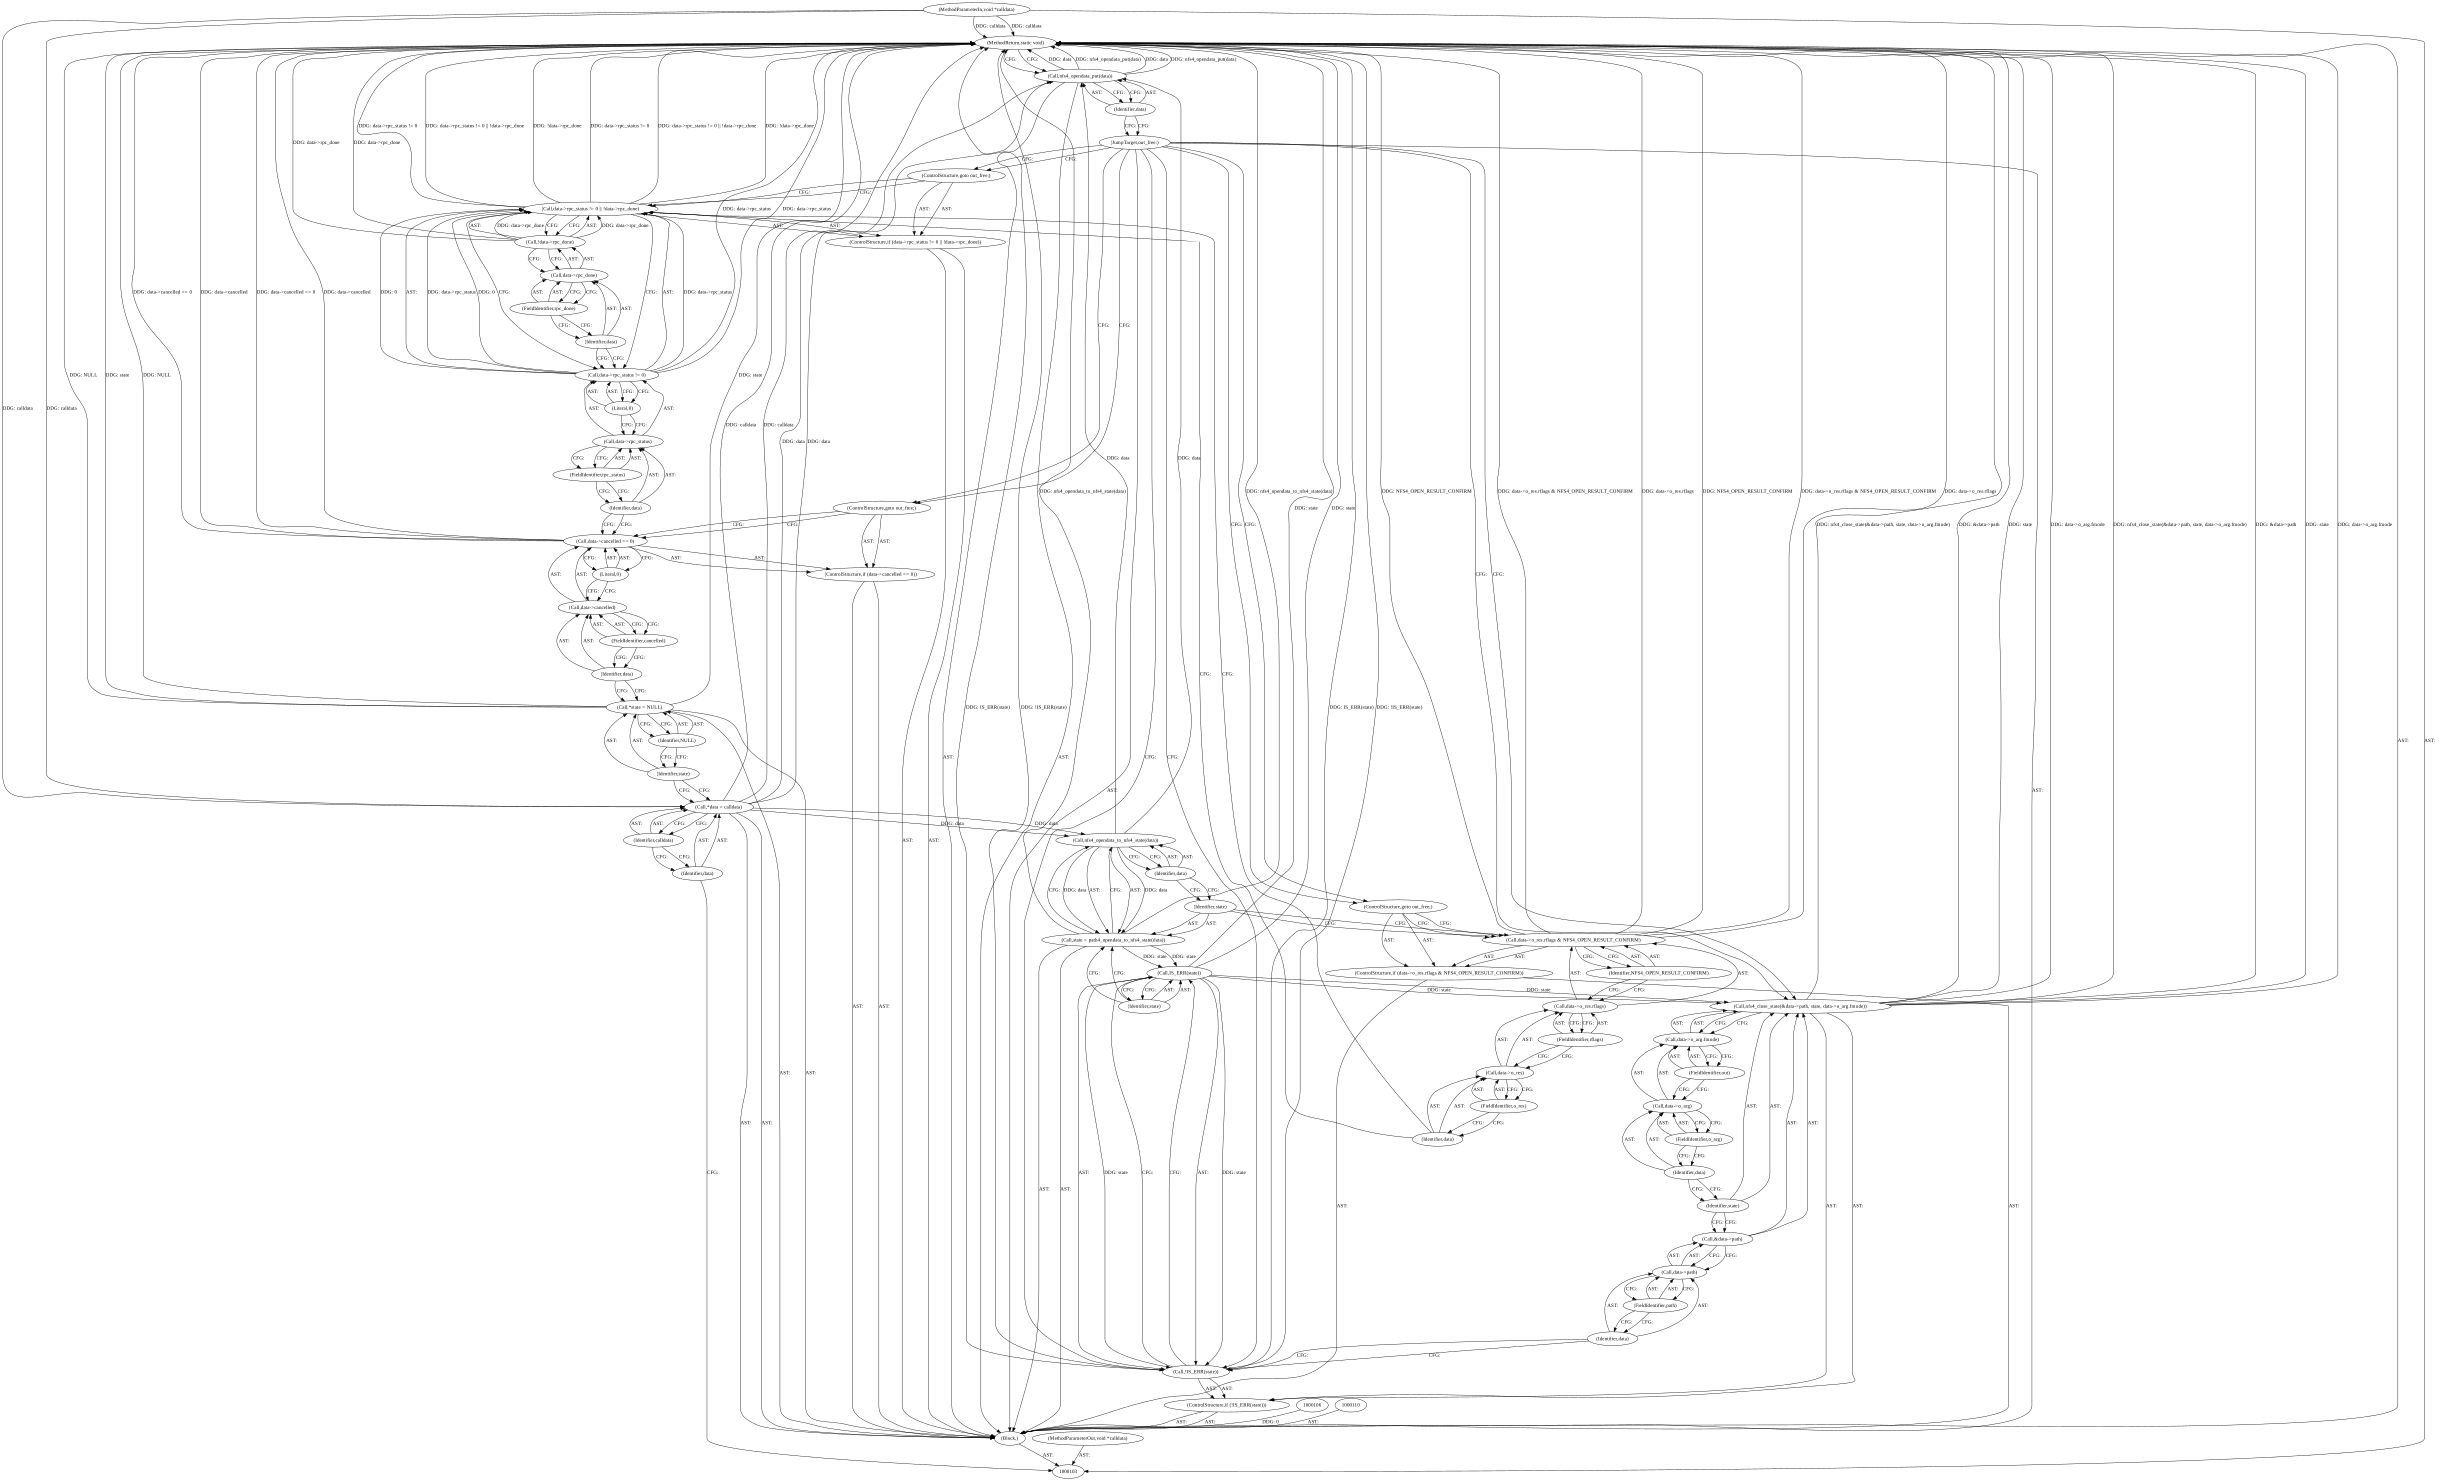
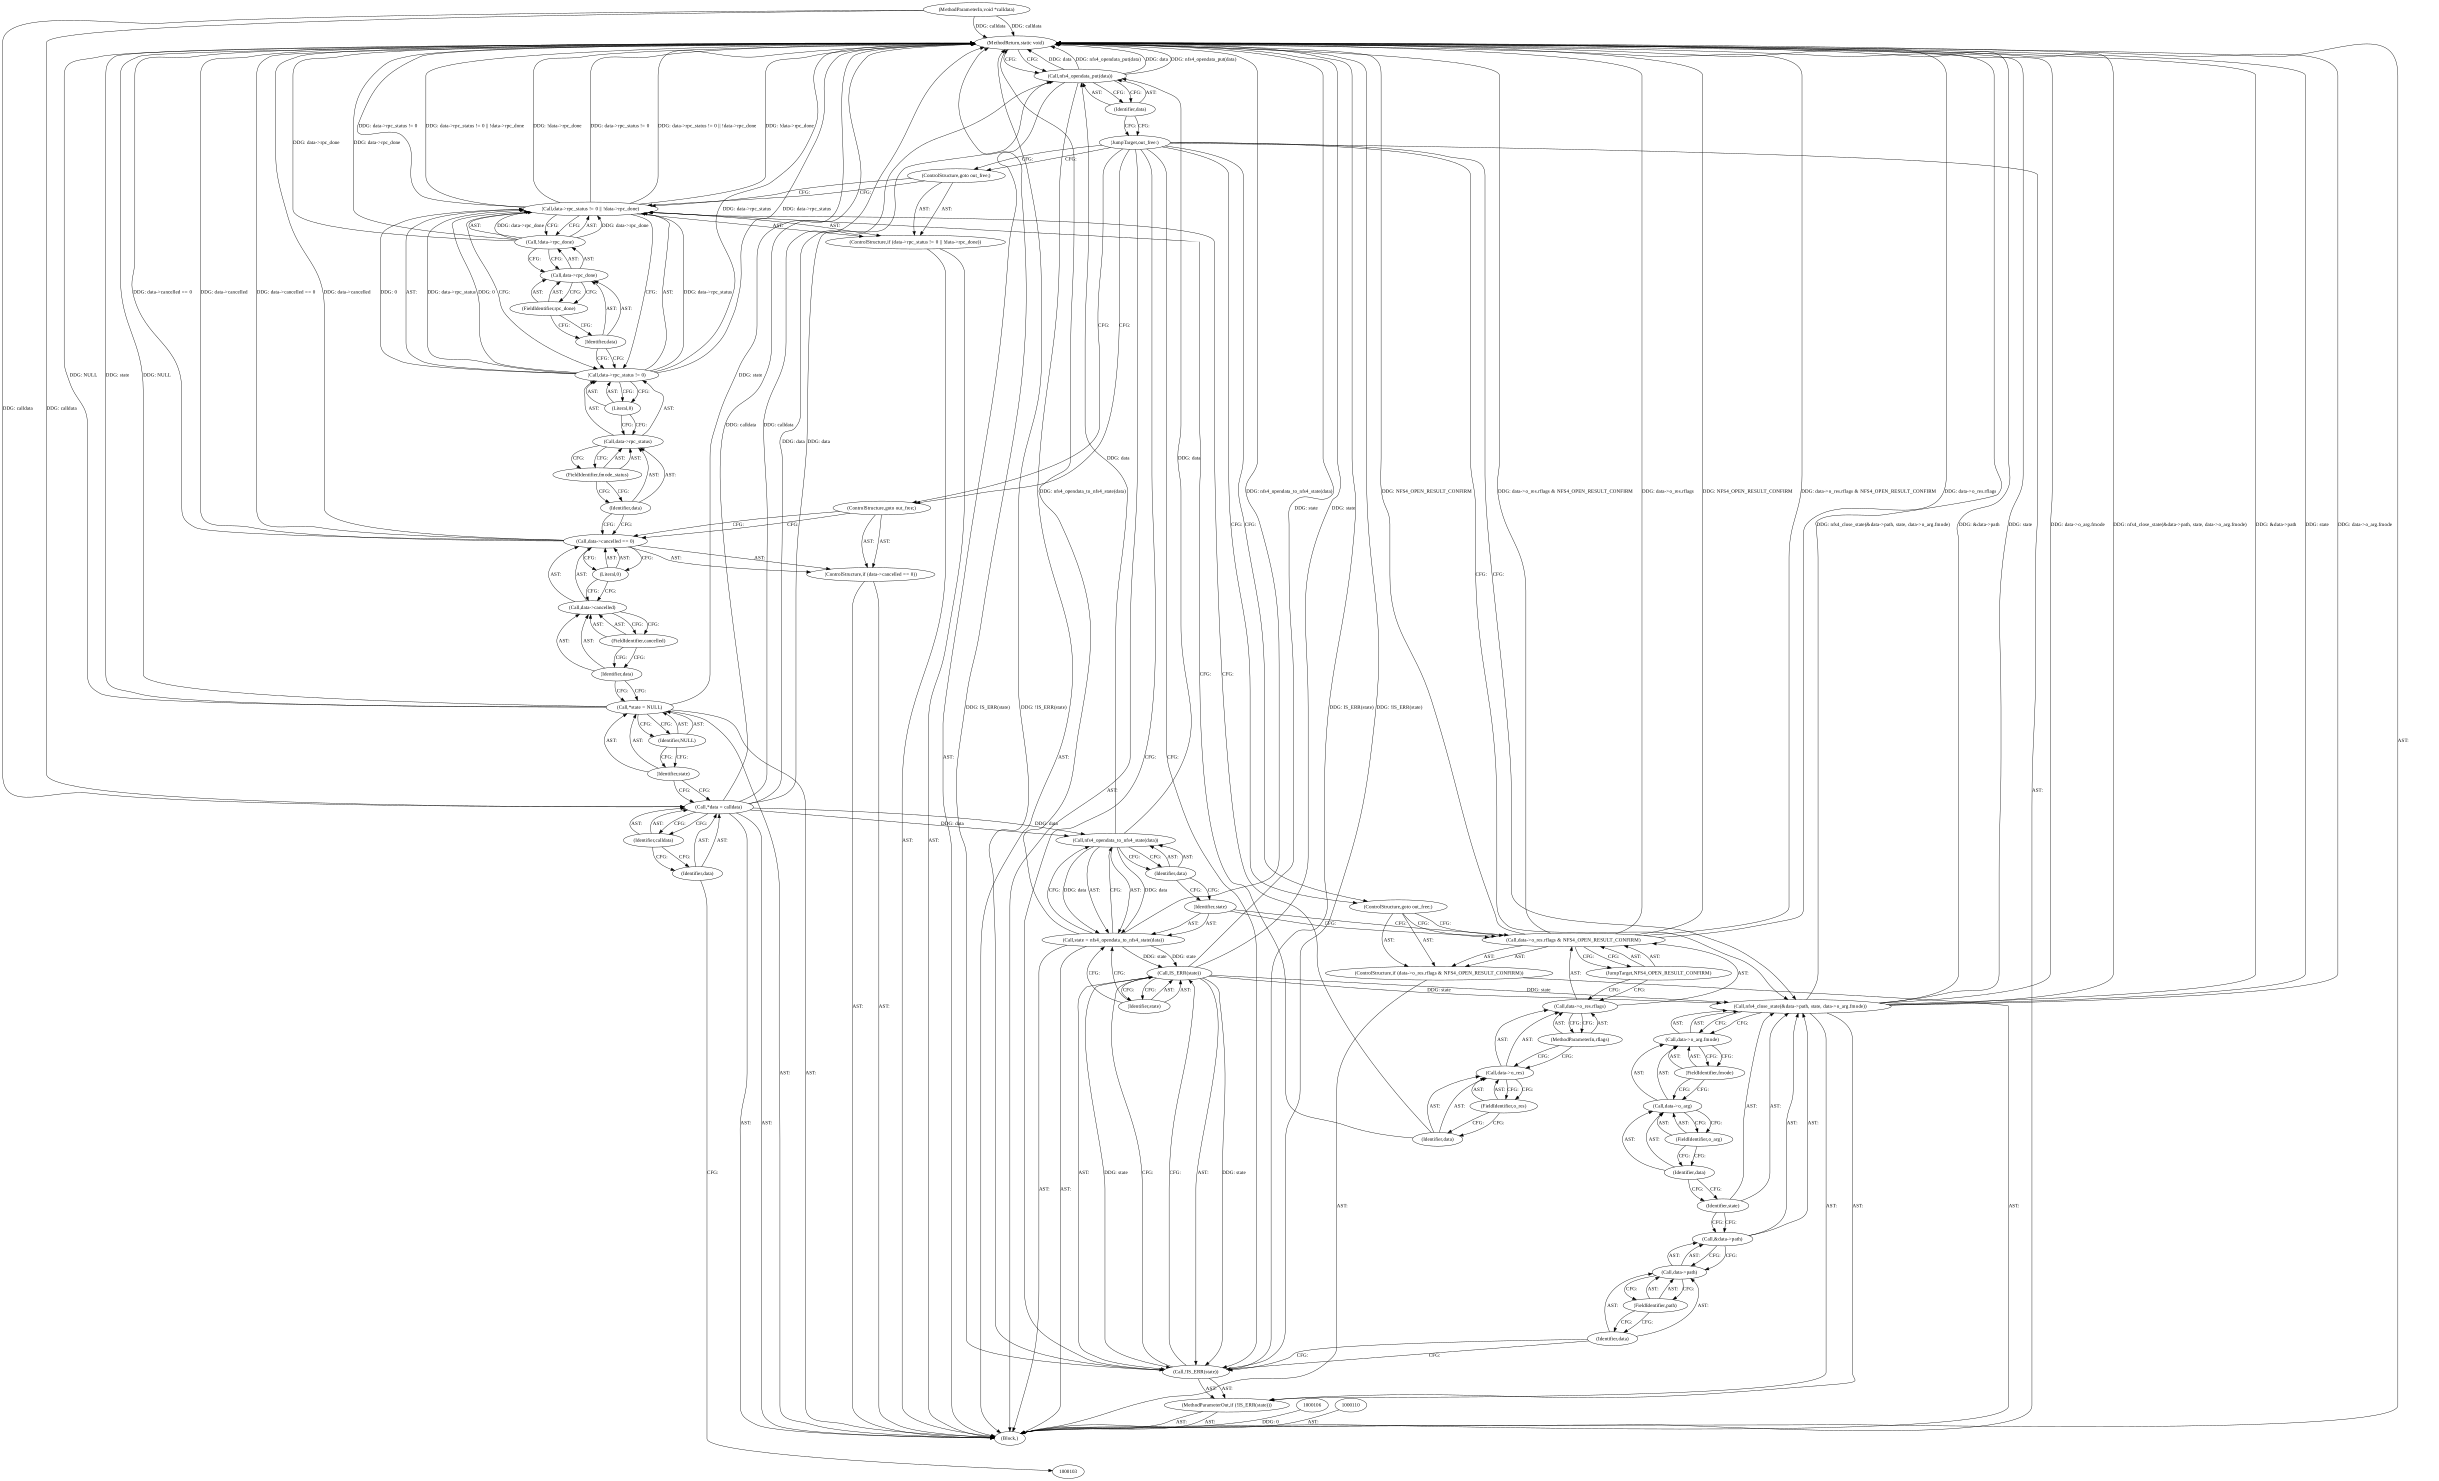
node "(FieldIdentifier,rpc_status)": label "(FieldIdentifier,rpc_status)" -> "(FieldIdentifier,fmode_status)"
edge "(MethodParameterIn,void *calldata)" -> "1000103": removed, label "AST:"
node "(Call,state = path4_opendata_to_nfs4_state(data))": label "(Call,state = path4_opendata_to_nfs4_state(data))" -> "(Call,state = nfs4_opendata_to_nfs4_state(data))"
node "(Identifier,NFS4_OPEN_RESULT_CONFIRM)": label "(Identifier,NFS4_OPEN_RESULT_CONFIRM)" -> "(JumpTarget,NFS4_OPEN_RESULT_CONFIRM)"
node "(FieldIdentifier,rflags)": label "(FieldIdentifier,rflags)" -> "(MethodParameterIn,rflags)"
node "(FieldIdentifier,out)": label "(FieldIdentifier,out)" -> "(FieldIdentifier,fmode)"
node "(ControlStructure,if (!IS_ERR(state)))": label "(ControlStructure,if (!IS_ERR(state)))" -> "(MethodParameterOut,if (!IS_ERR(state)))"
node "(MethodParameterOut,void *calldata)": removed
edge "(Block,)" -> "1000103": removed, label "AST:"
